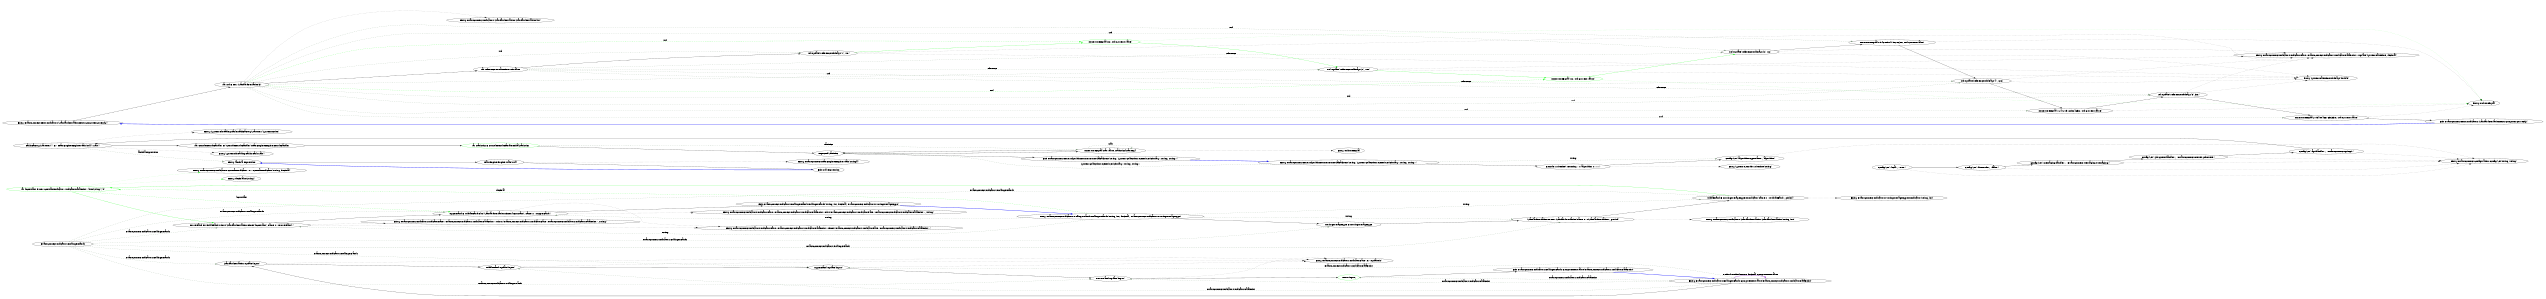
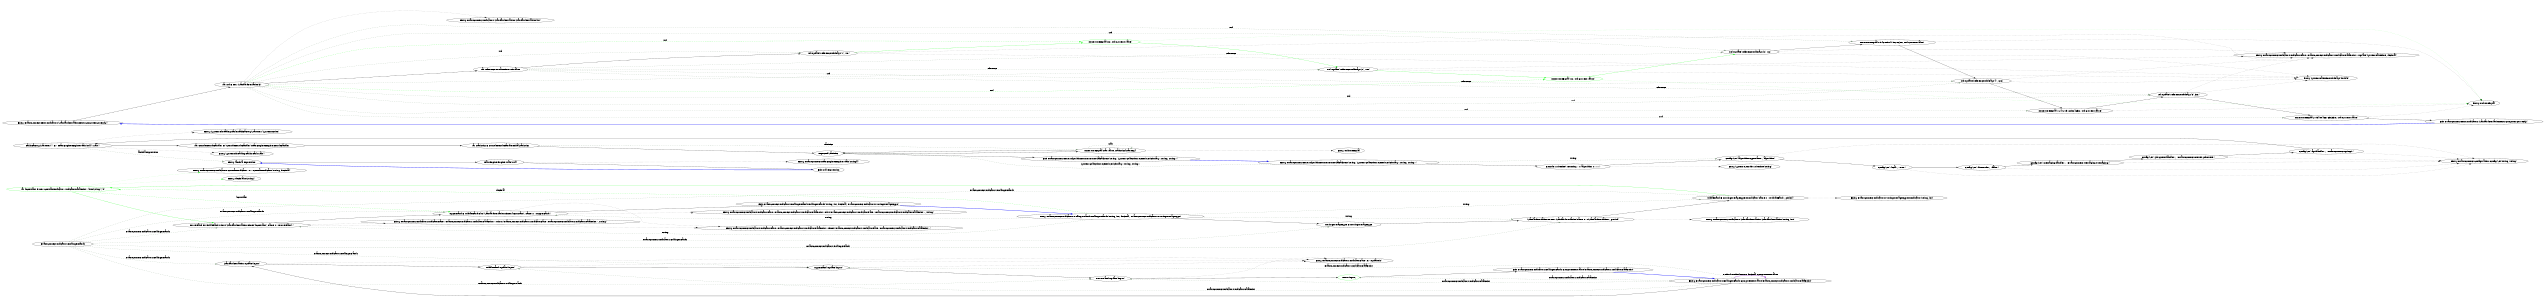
node "var statistics = consoleResultHandler.FinalStatistics": color green -> black
edge "Config.Set(''algorithm-type-name'', algorithm)" -> "Config.Set(''local'', ''true'')": added
